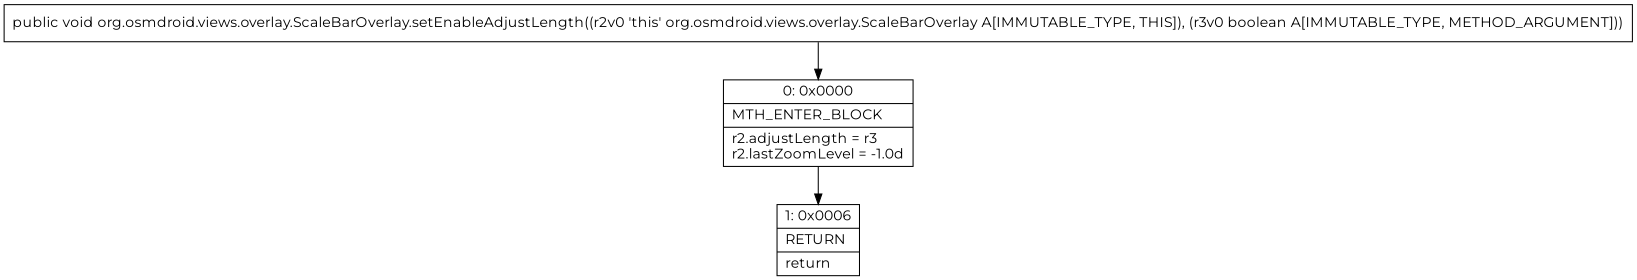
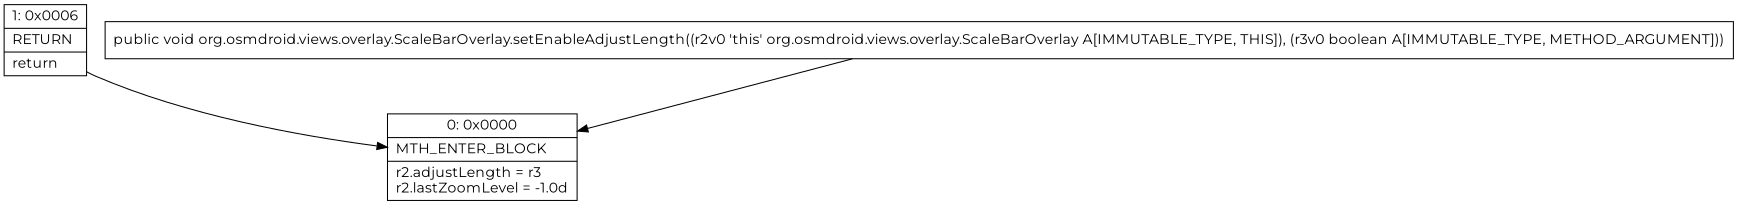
edge "0: 0x0000" -> "1: 0x0006": reversed
